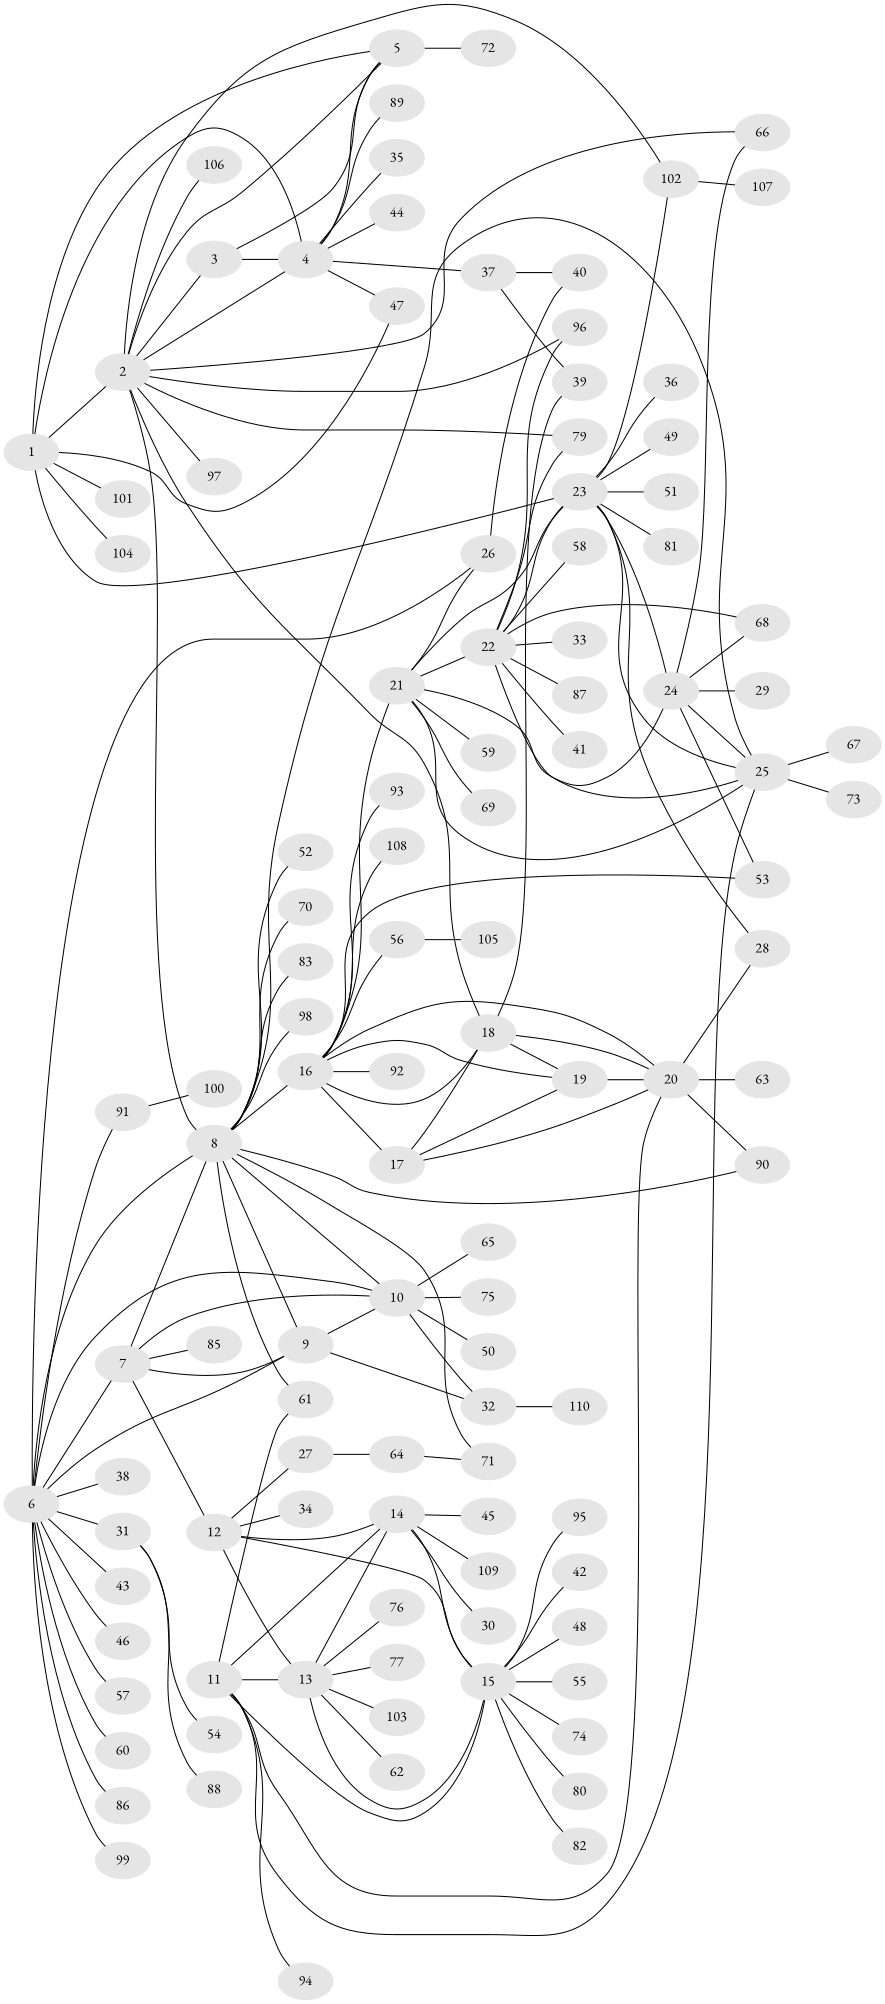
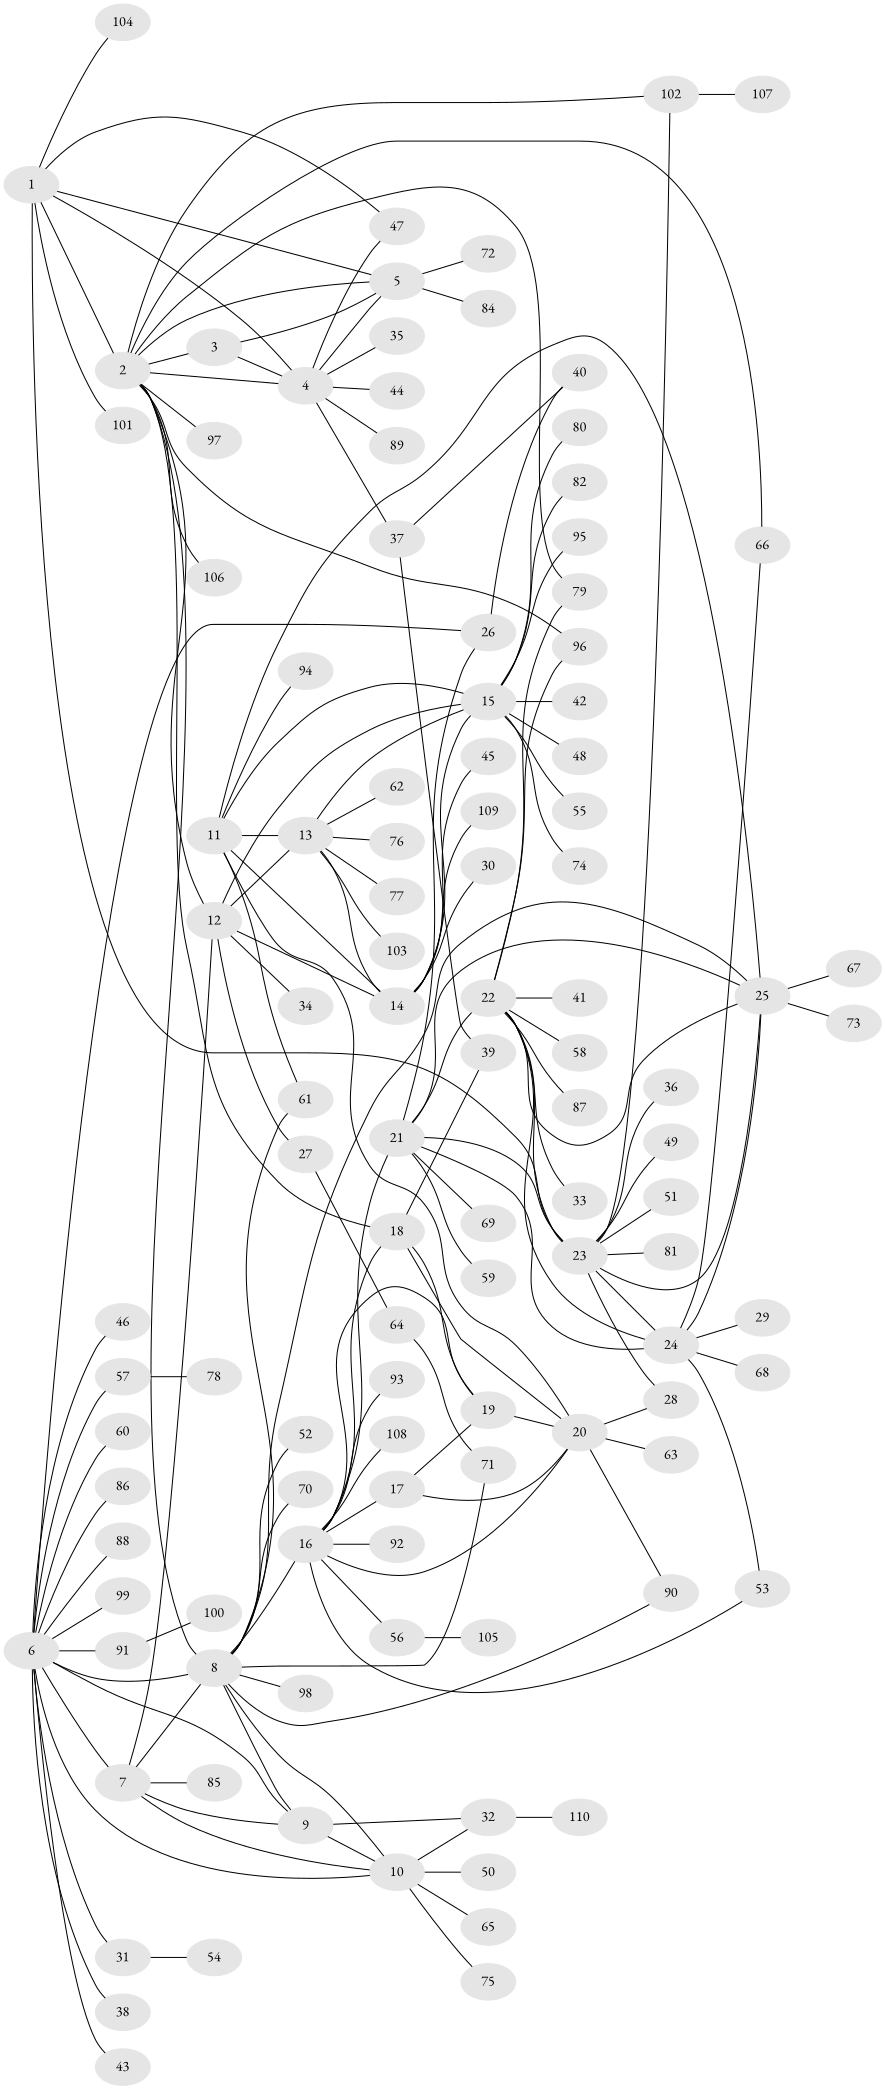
node "84": added
edge "68" -- "22": now "24" -- "22"
edge "2" -- "12": added
node "83": removed
edge "18" -- "17": removed
node "78": added
edge "31" -- "88": now "6" -- "88"
